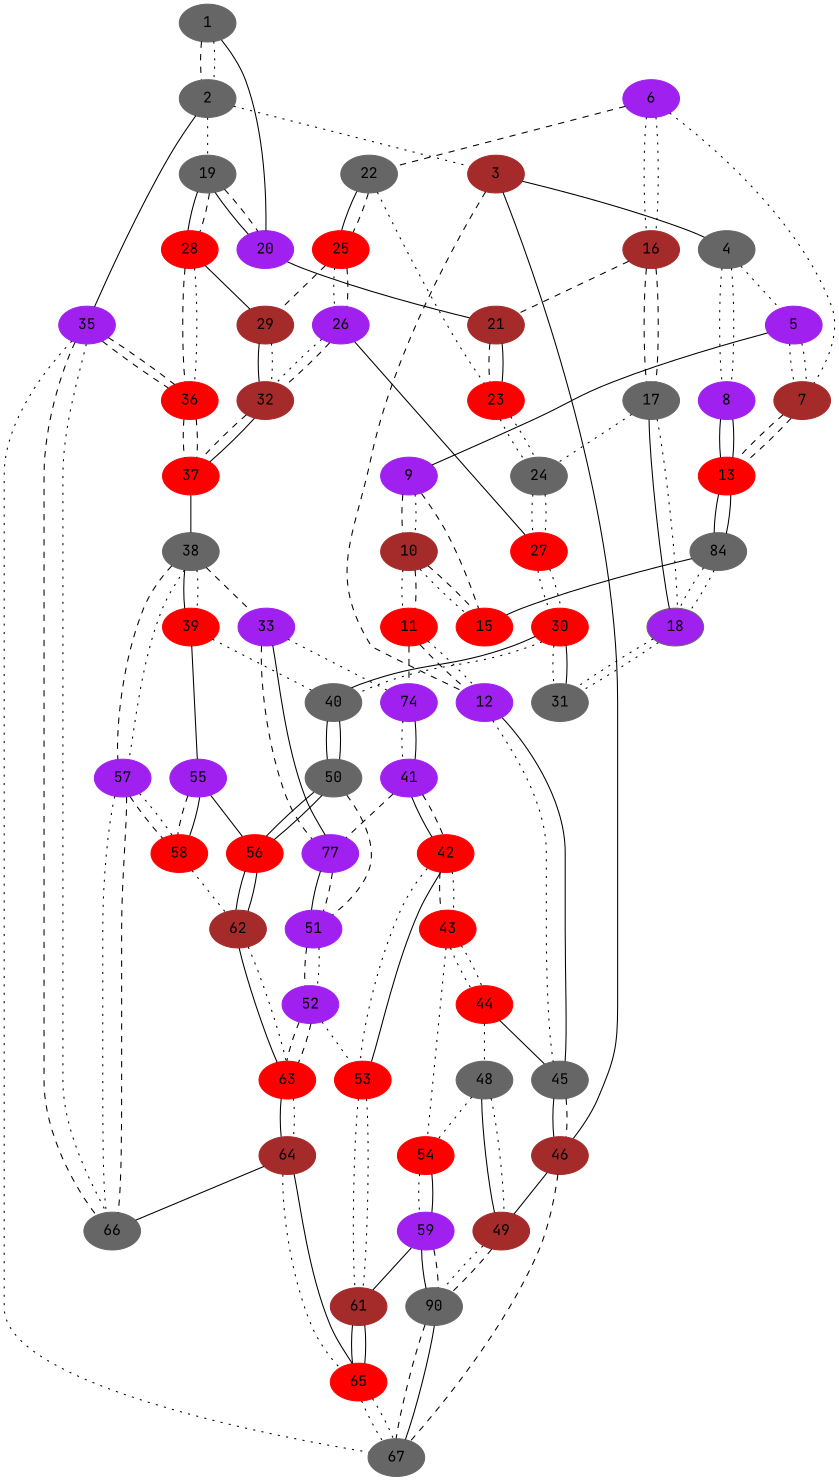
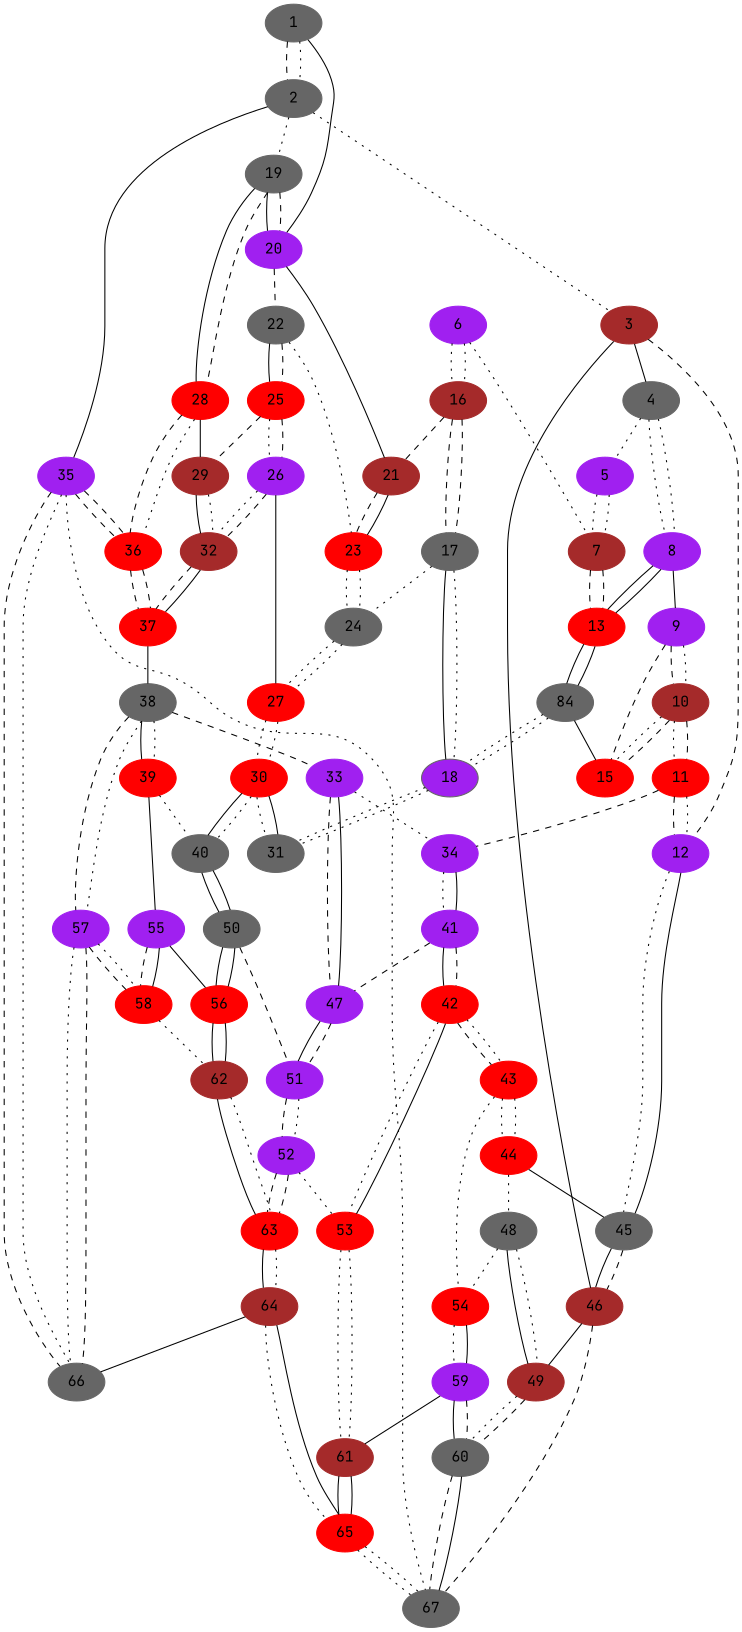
edge "6" -- "22": now "20" -- "22"
edge "5" -- "9": now "8" -- "9"
node "74": label "74" -> "34"
node "77": label "77" -> "47"
node "90": label "90" -> "60"
